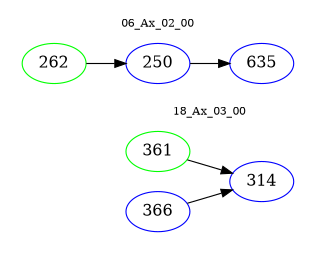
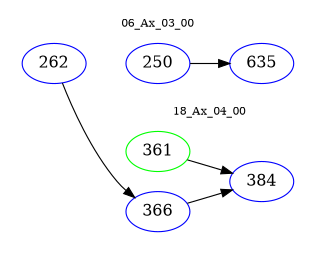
cluster "06_Ax_02_00": label "06_Ax_02_00" -> "06_Ax_03_00"
node "262": color green -> blue
edge "262" -> "250": now "262" -> "366"
cluster "18_Ax_03_00": label "18_Ax_03_00" -> "18_Ax_04_00"
node "314": label "314" -> "384"
